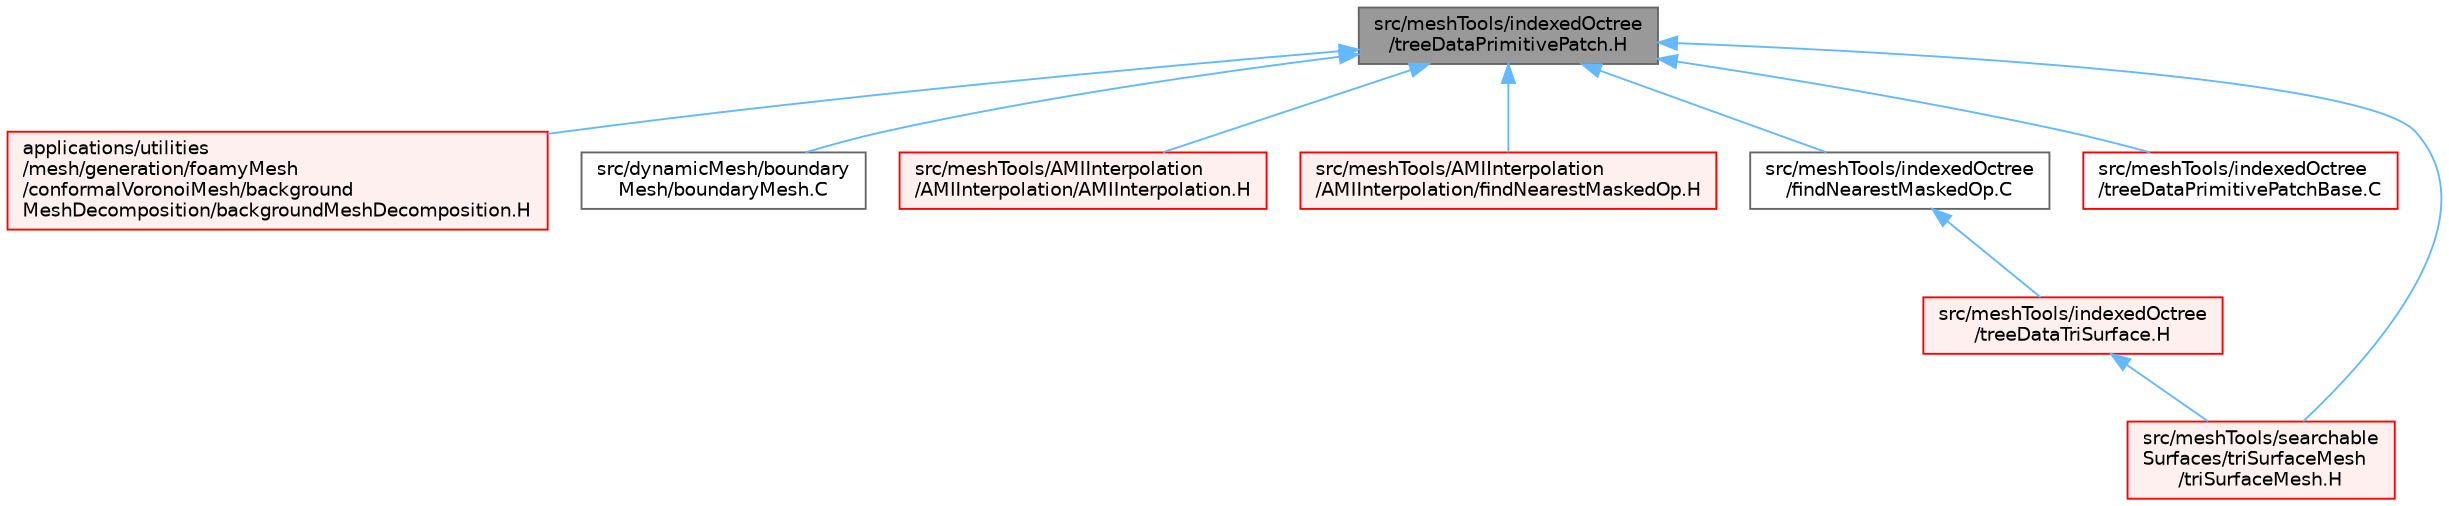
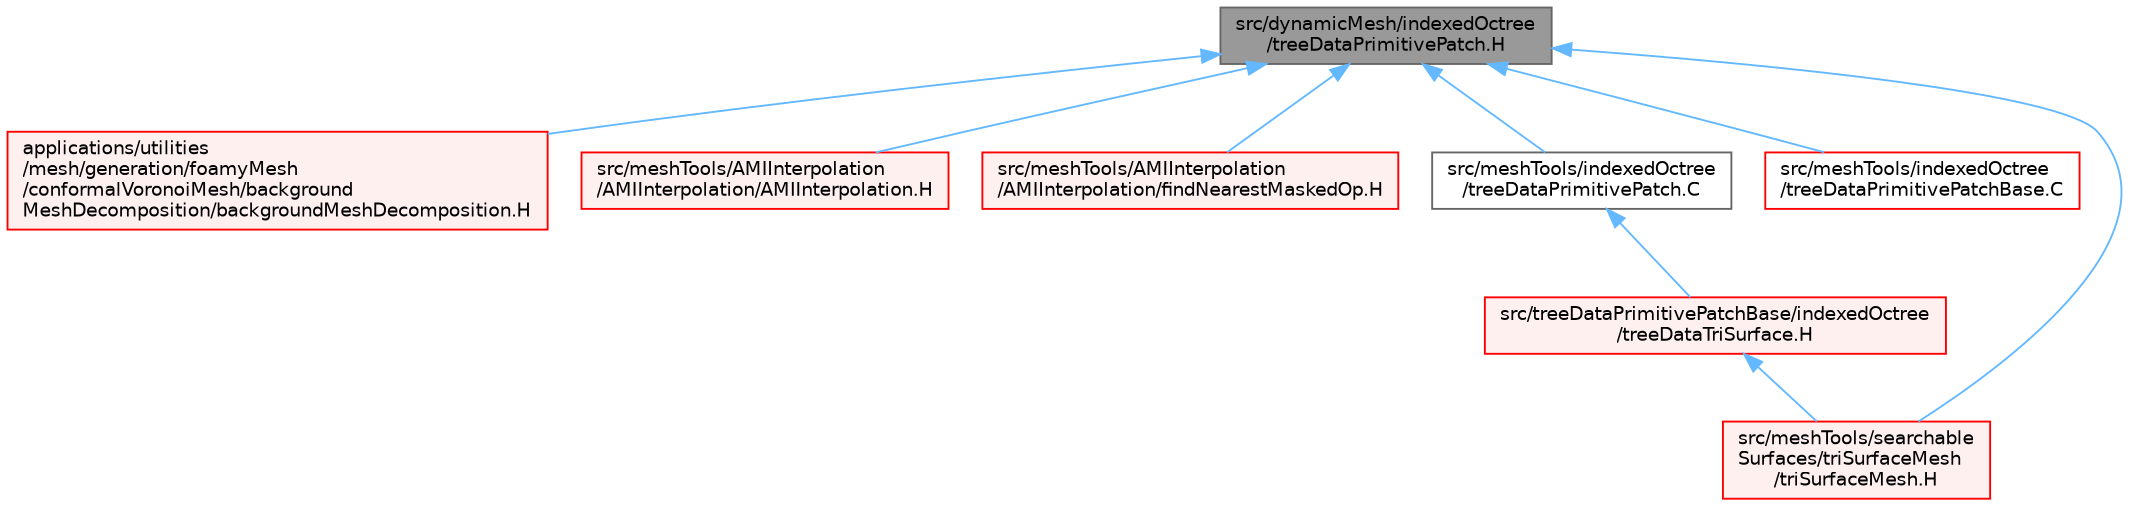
node "src/meshTools/indexedOctree /treeDataPrimitivePatch.H": label "src/meshTools/indexedOctree /treeDataPrimitivePatch.H" -> "src/dynamicMesh/indexedOctree /treeDataPrimitivePatch.H"
node "src/dynamicMesh/boundary Mesh/boundaryMesh.C": removed
node "src/meshTools/indexedOctree /findNearestMaskedOp.C": label "src/meshTools/indexedOctree /findNearestMaskedOp.C" -> "src/meshTools/indexedOctree /treeDataPrimitivePatch.C"
node "src/meshTools/indexedOctree /treeDataTriSurface.H": label "src/meshTools/indexedOctree /treeDataTriSurface.H" -> "src/treeDataPrimitivePatchBase/indexedOctree /treeDataTriSurface.H"
